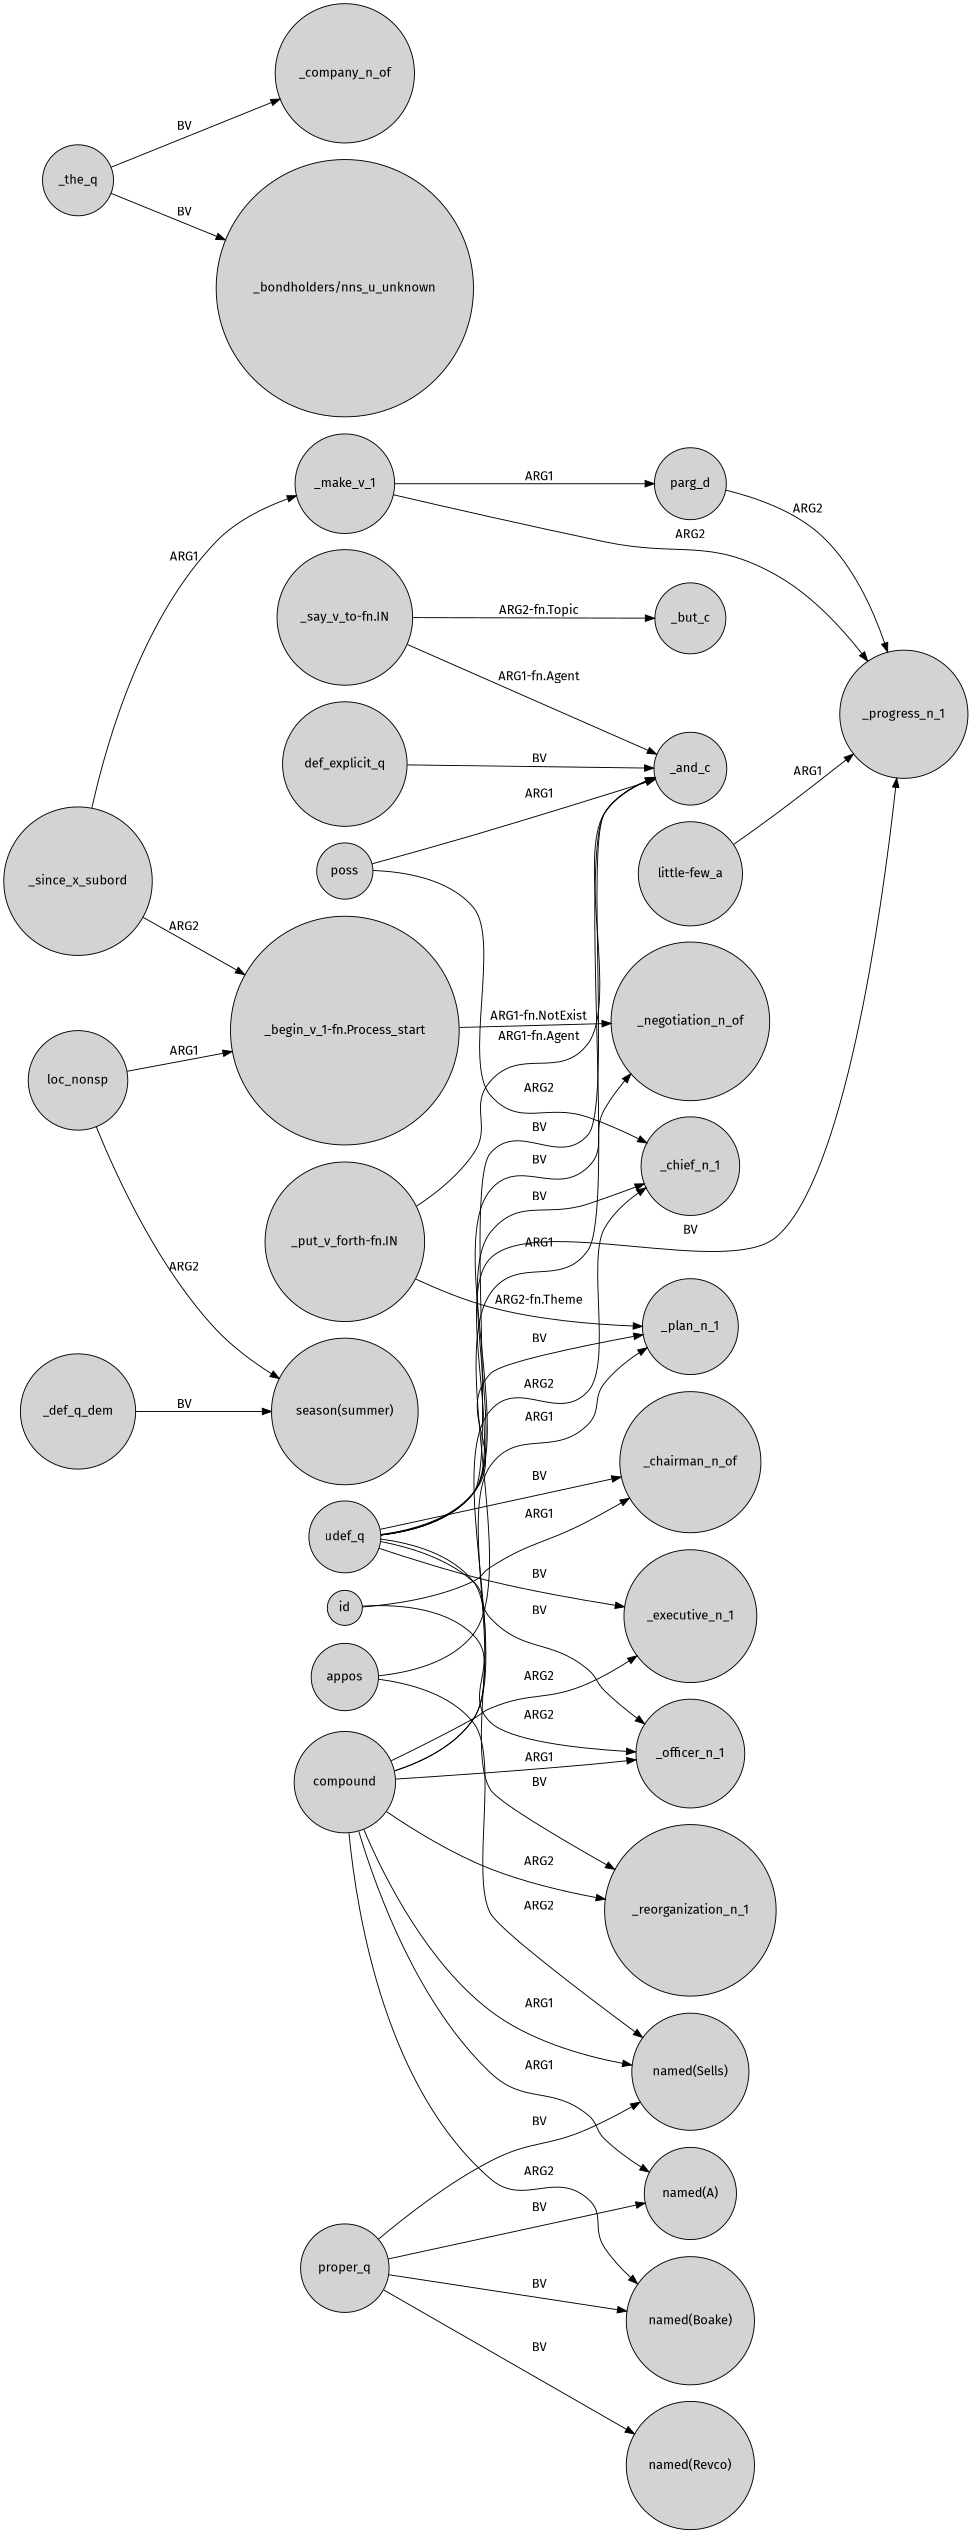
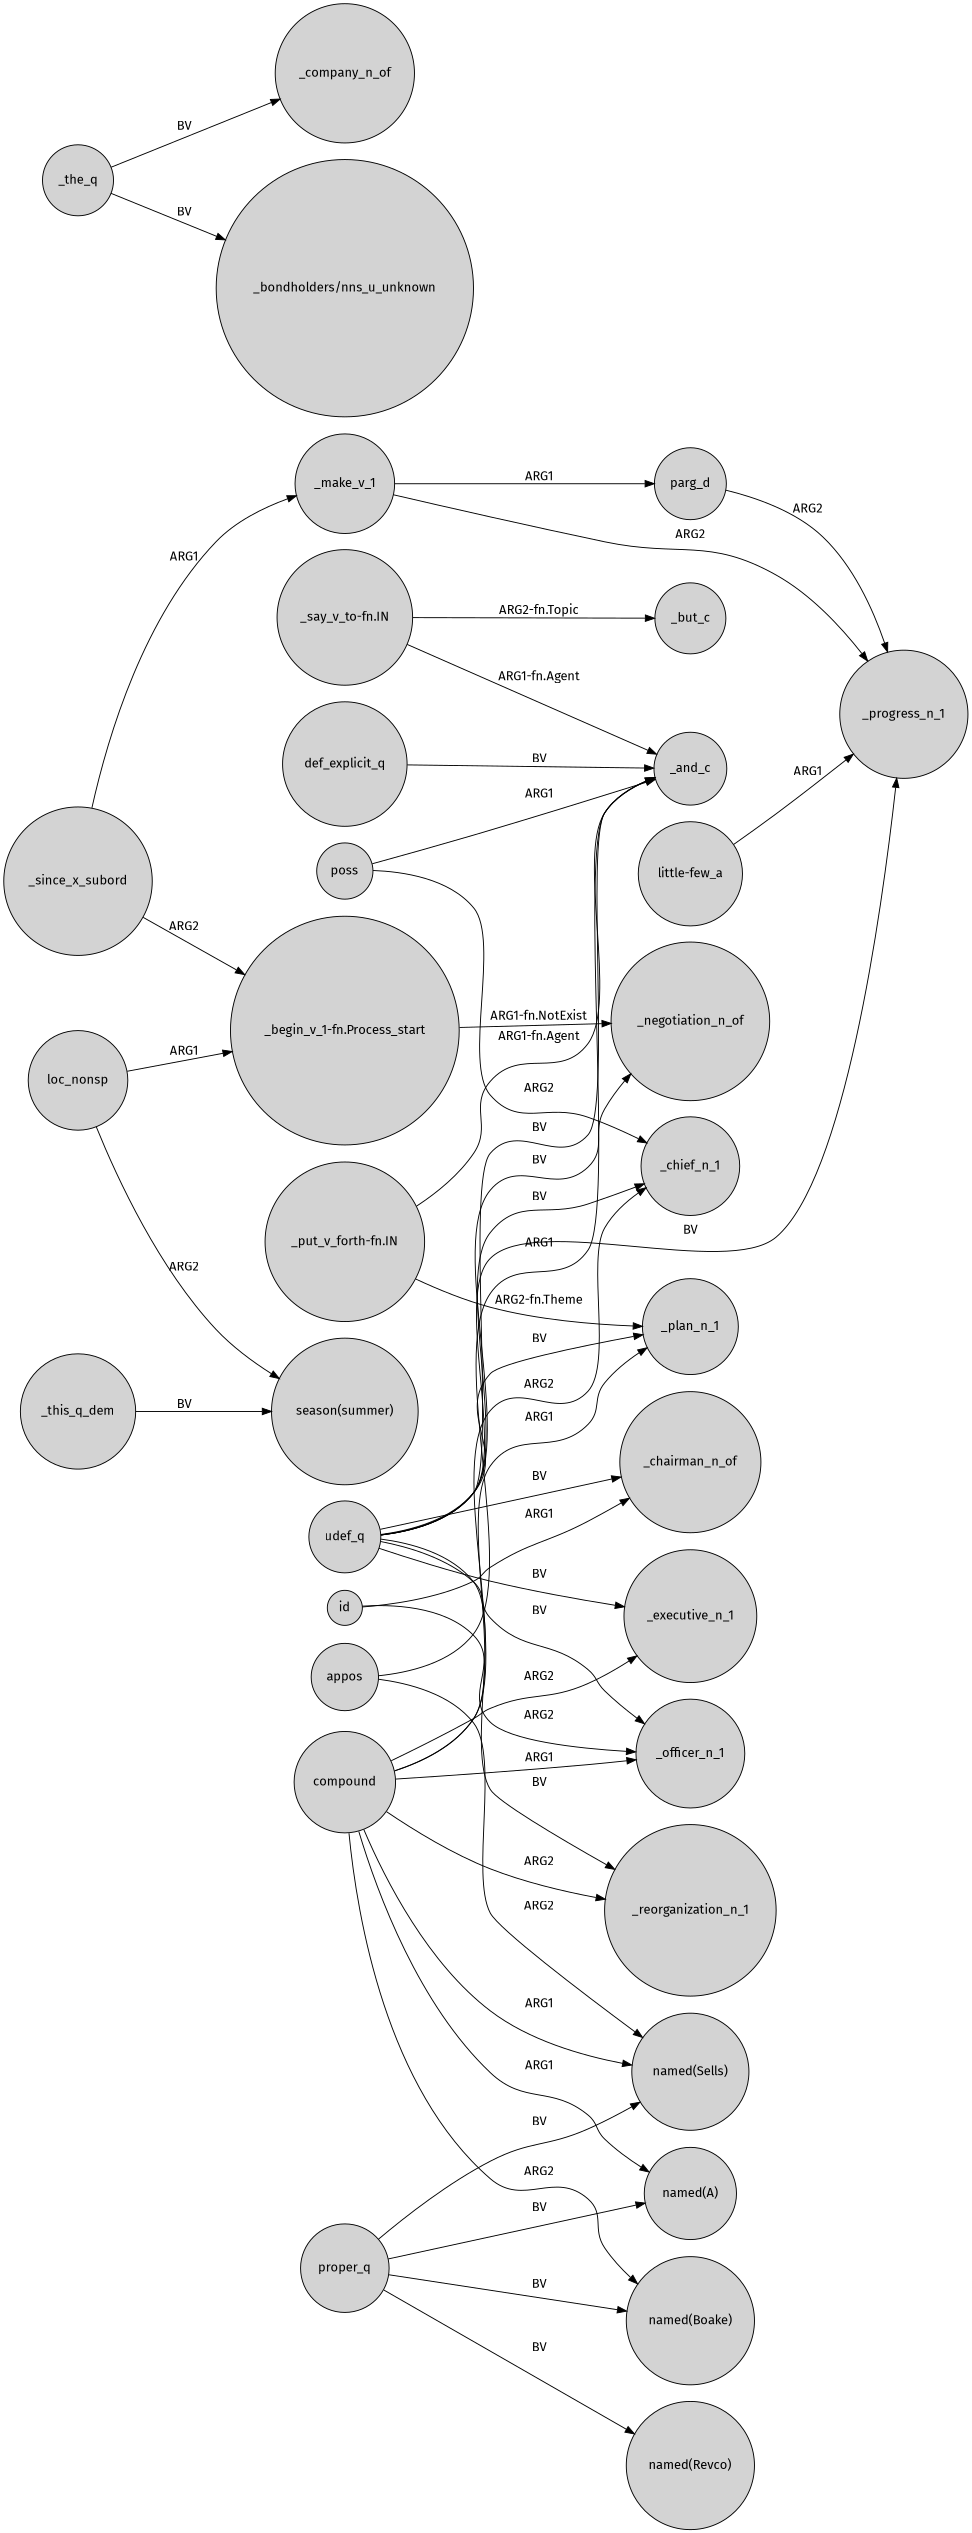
node "_def_q_dem": label "_def_q_dem" -> "_this_q_dem"
